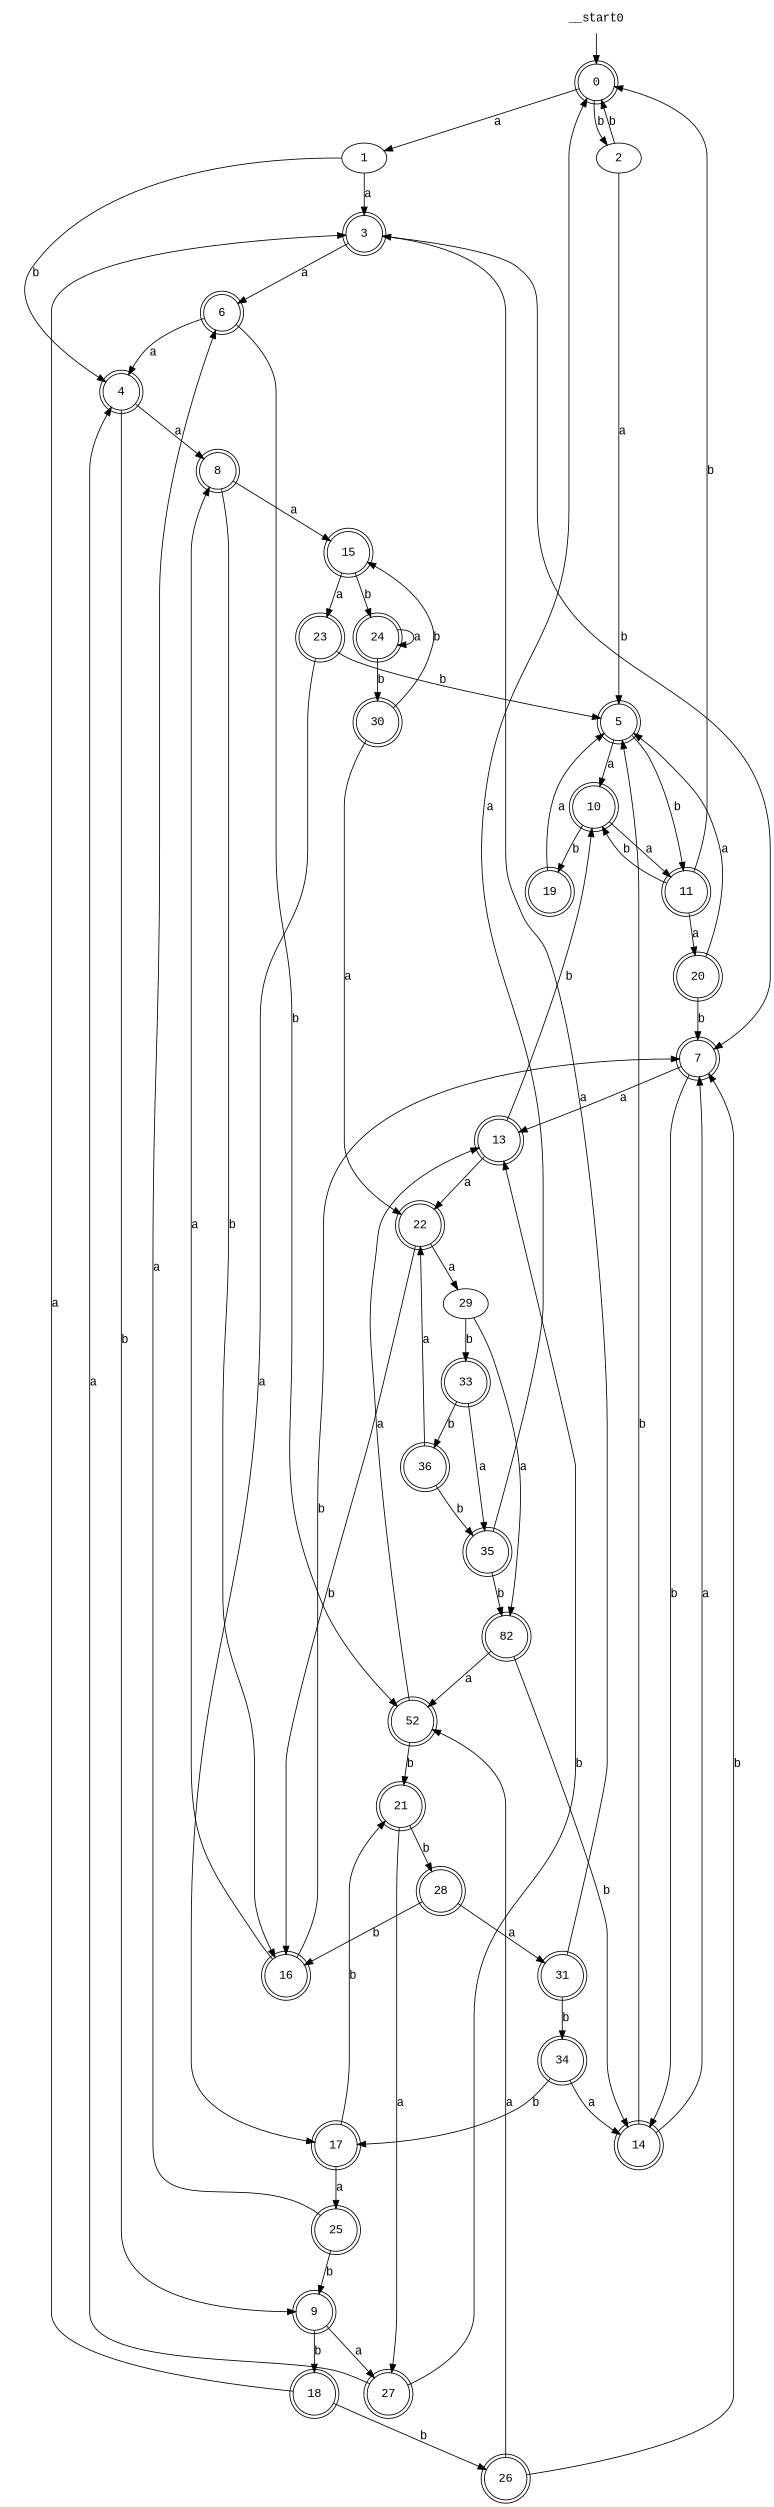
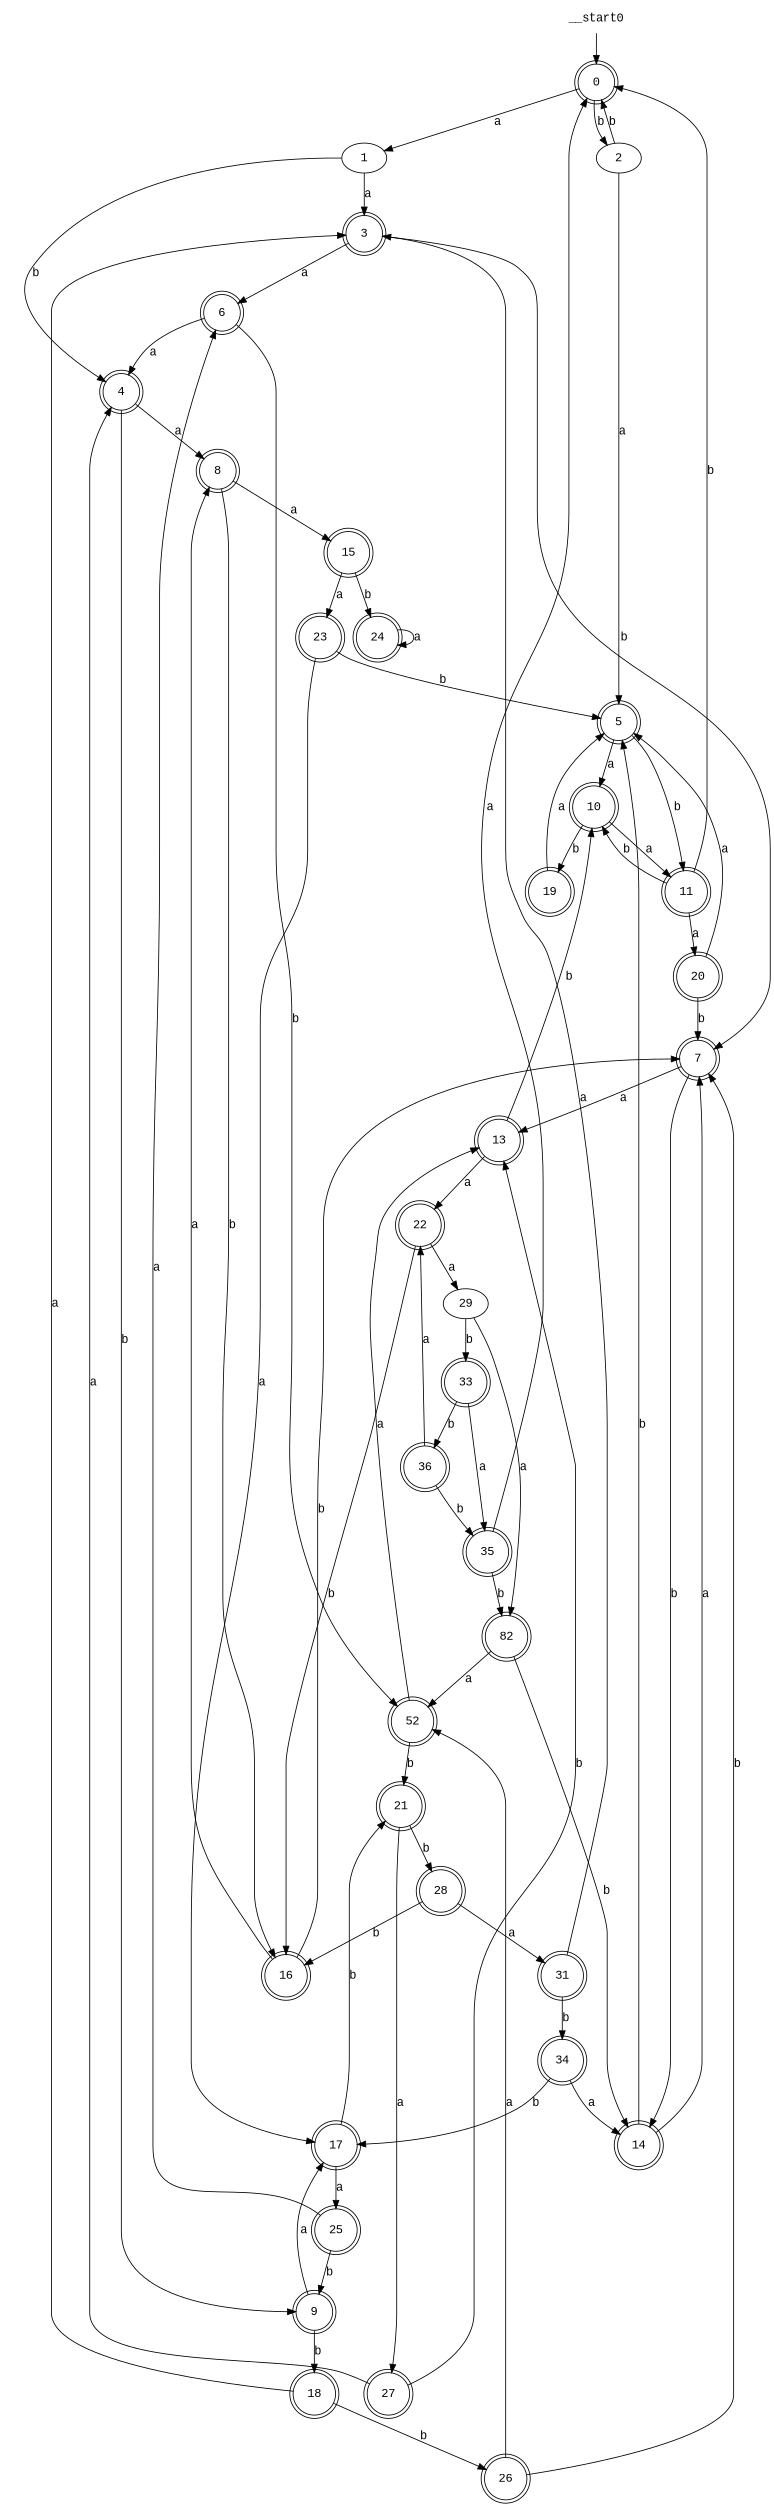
node "30": removed
edge "9" -> "27": now "9" -> "17"
